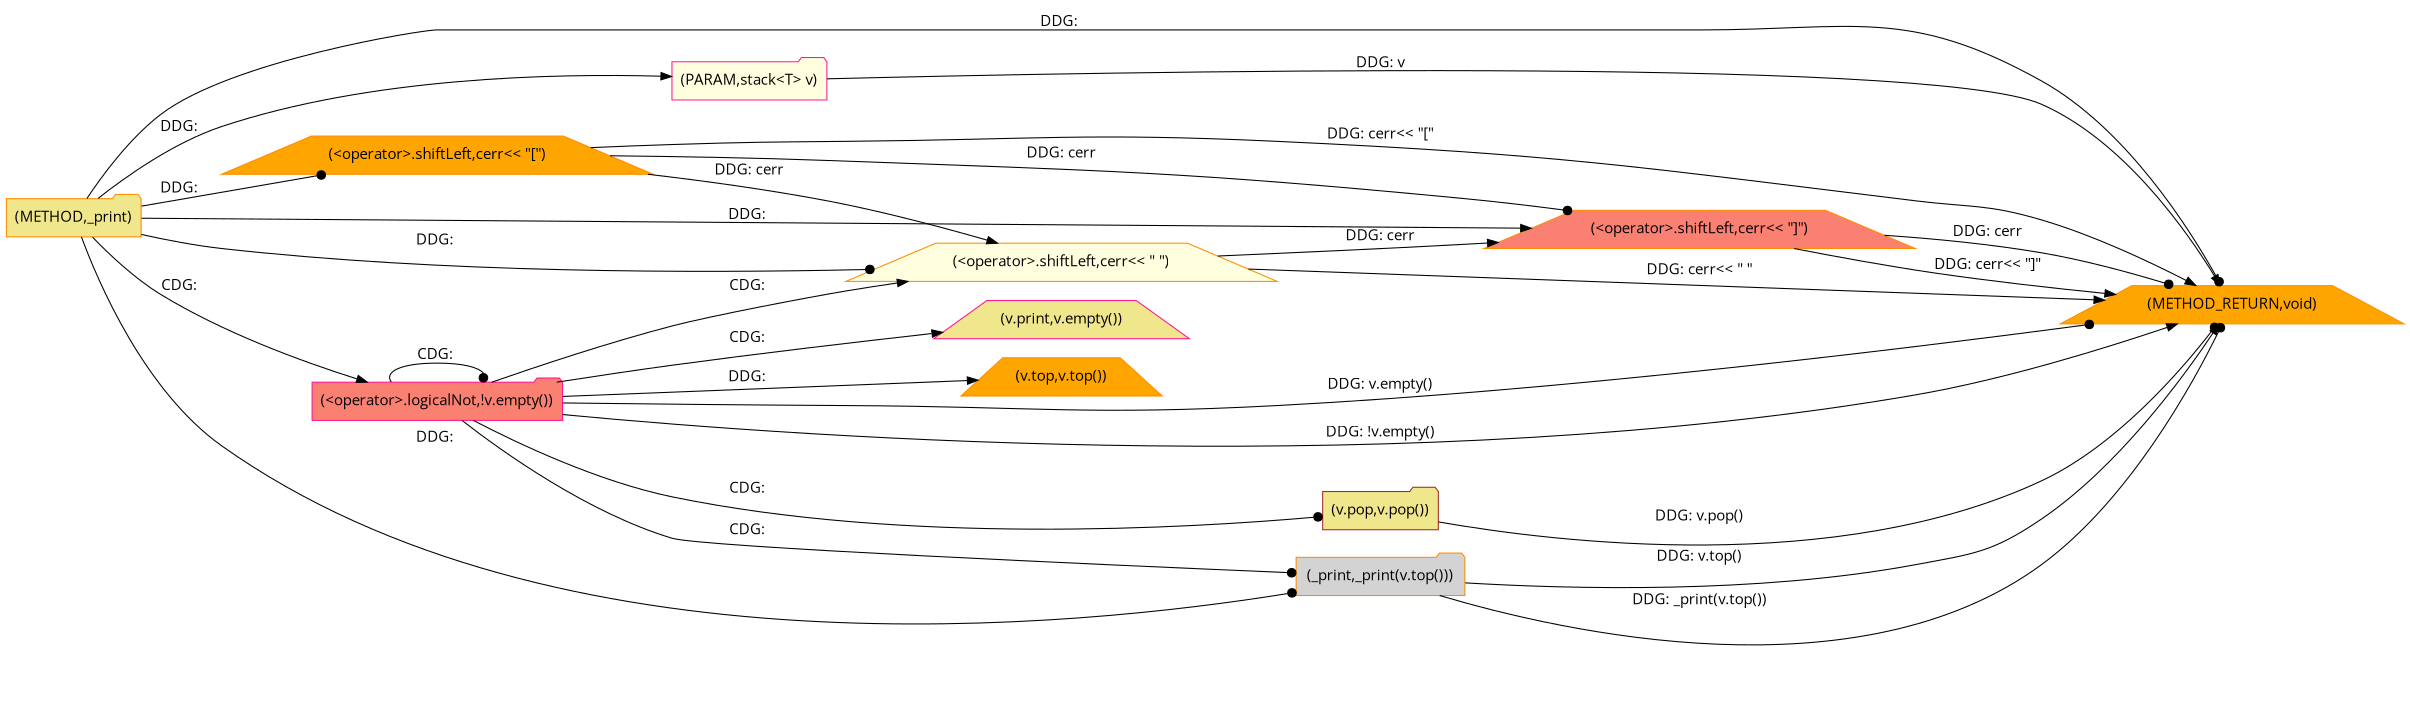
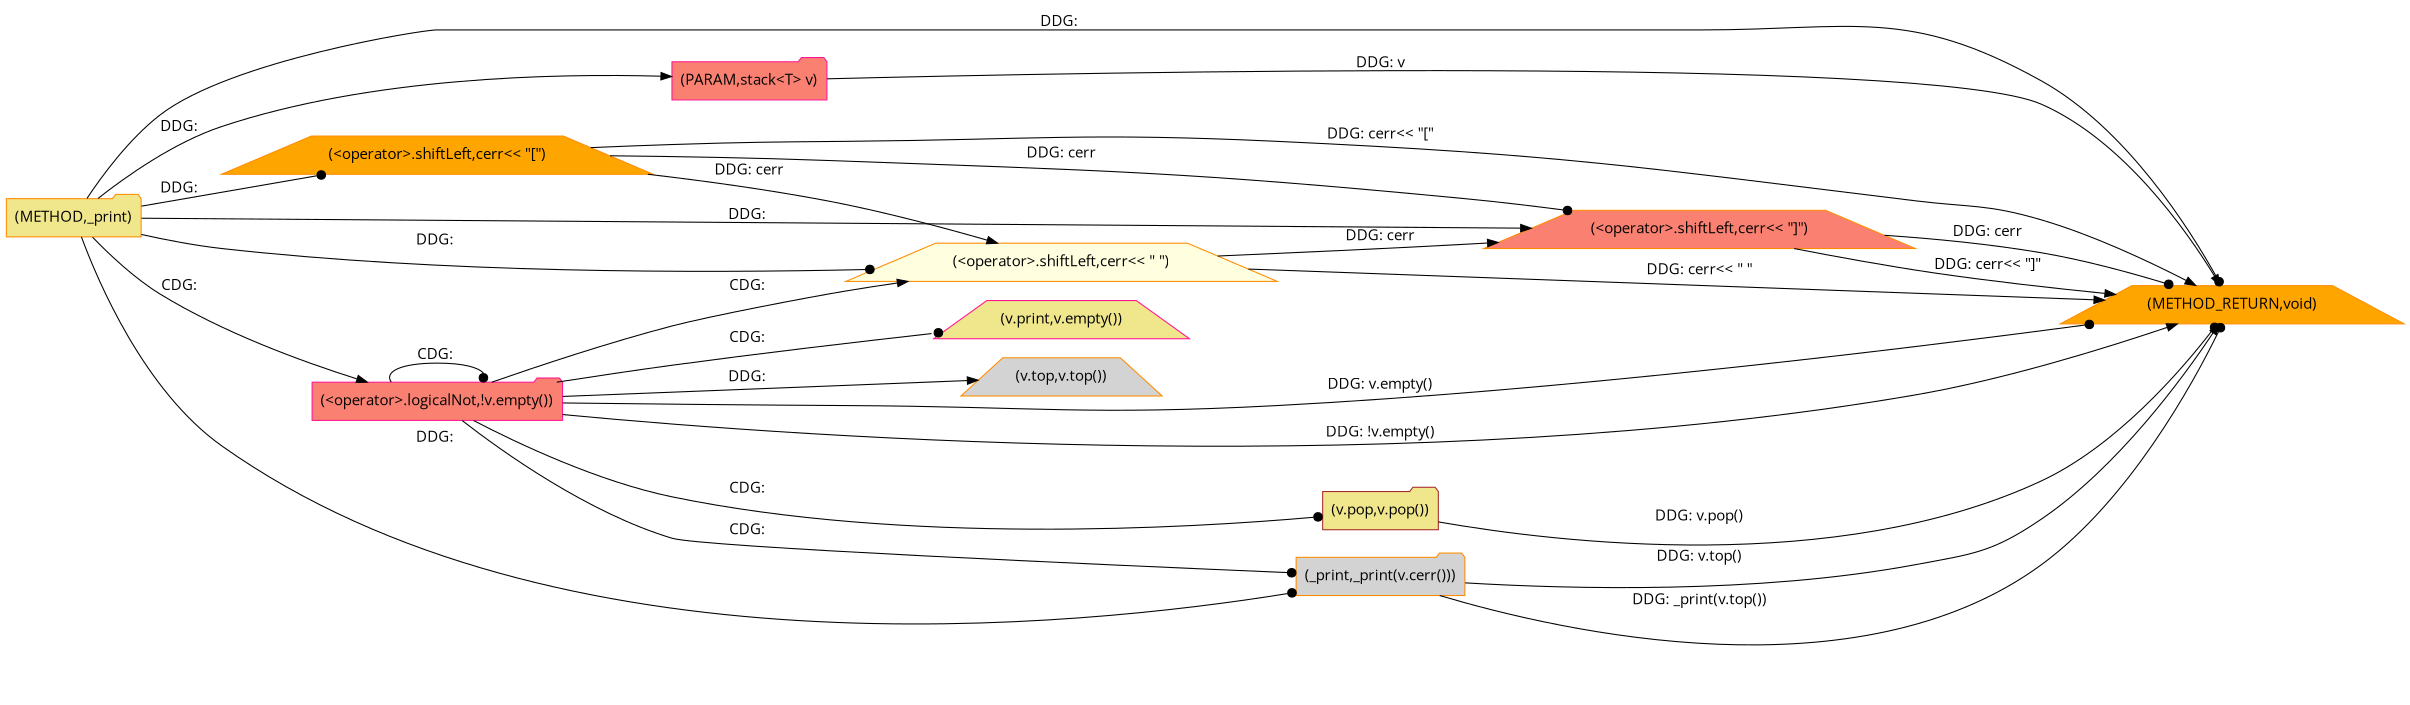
node "(PARAM,stack<T> v)": fillcolor lightyellow -> salmon
edge "(<operator>.logicalNot,!v.empty())" -> "(v.print,v.empty())": arrowhead normal -> dot
node "(v.top,v.top())": fillcolor orange -> lightgrey
node "(_print,_print(v.top()))": label "(_print,_print(v.top()))" -> "(_print,_print(v.cerr()))"
